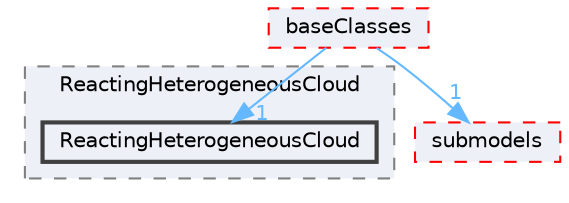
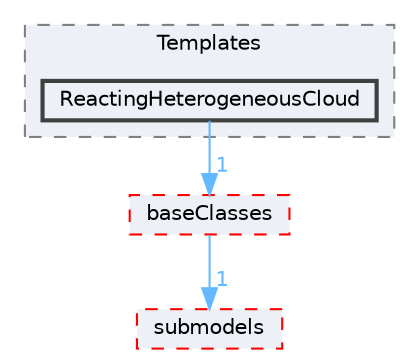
edge "baseClasses" -> "ReactingHeterogeneousCloud": reversed
cluster "ReactingHeterogeneousCloud": label "ReactingHeterogeneousCloud" -> "Templates"
